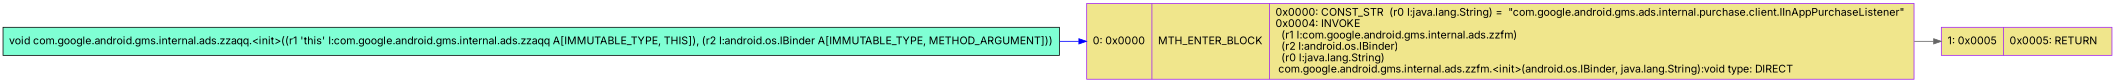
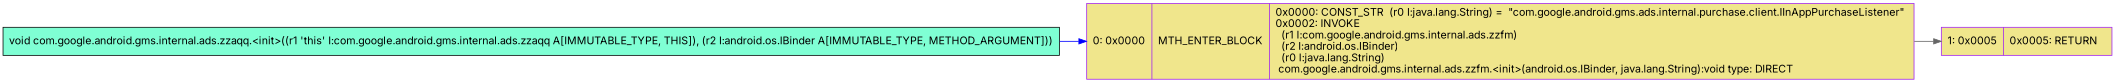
node "0: 0x0000": text "0x0004: INVOKE" -> "0x0002: INVOKE"
